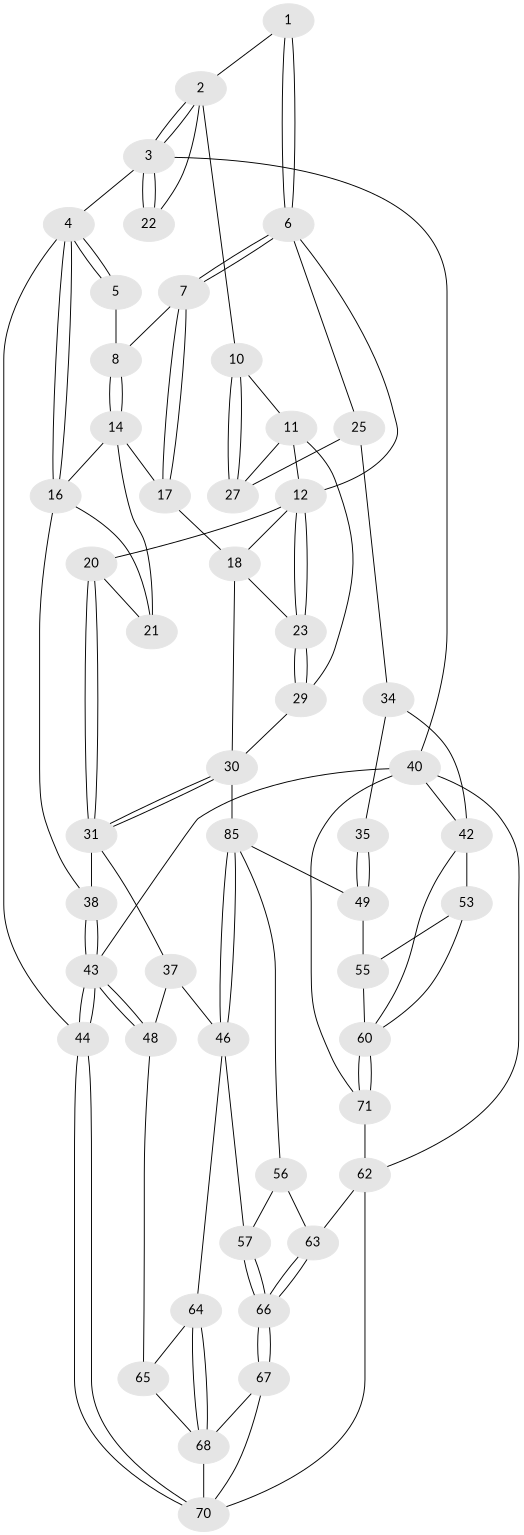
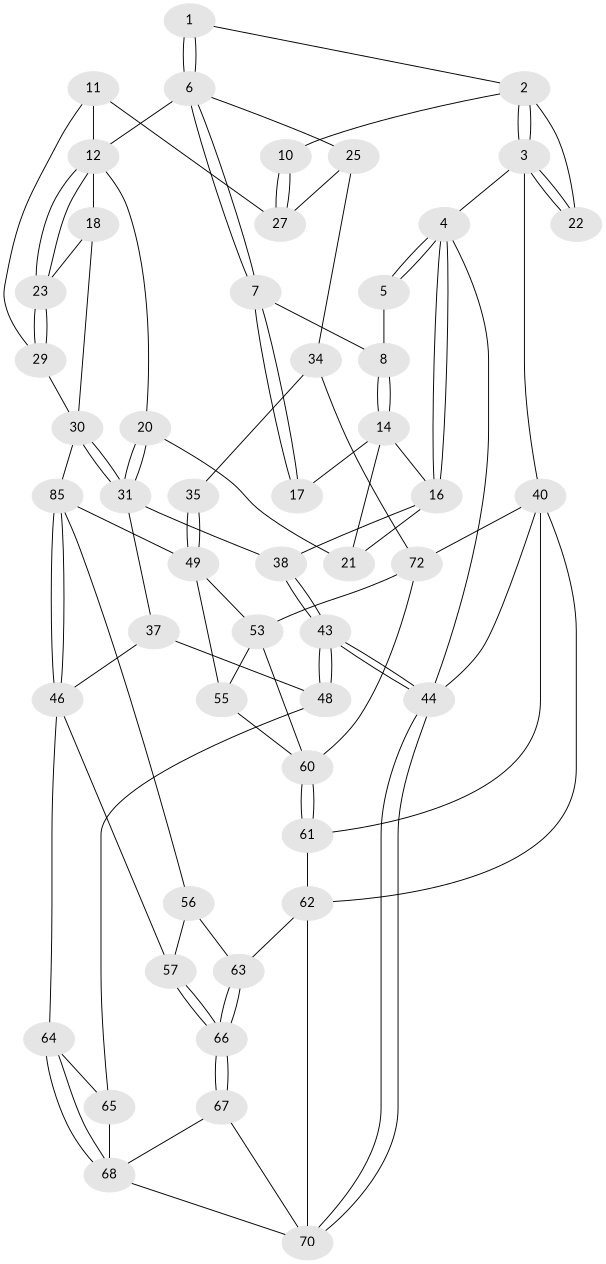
edge "10" -- "11": removed
edge "17" -- "18": removed
edge "49" -- "53": added
edge "40" -- "43": now "40" -- "44"
node "42": label "42" -> "72"
node "71": label "71" -> "61"
